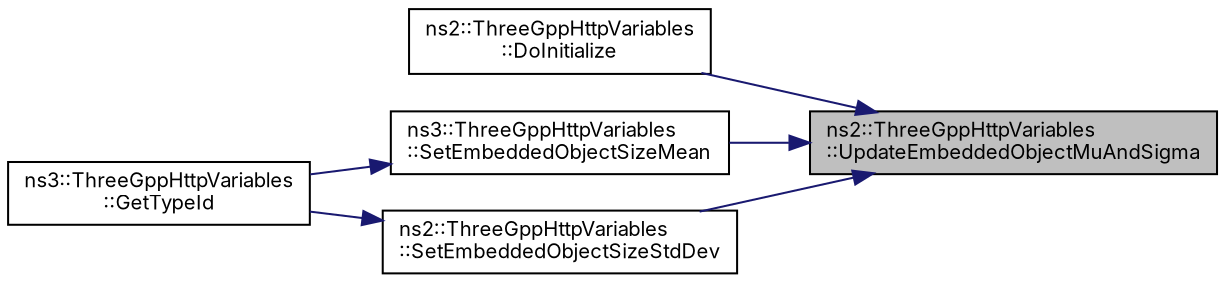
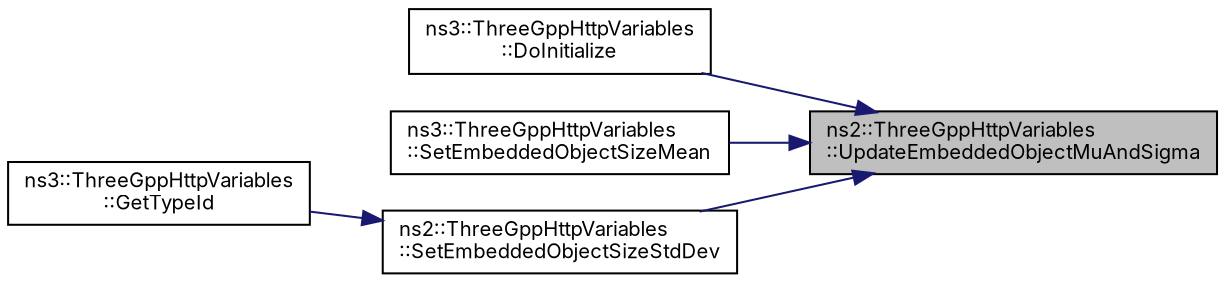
node "ns2::ThreeGppHttpVariables ::DoInitialize": label "ns2::ThreeGppHttpVariables ::DoInitialize" -> "ns3::ThreeGppHttpVariables ::DoInitialize"
edge "ns3::ThreeGppHttpVariables ::GetTypeId" -> "ns3::ThreeGppHttpVariables ::SetEmbeddedObjectSizeMean": removed
